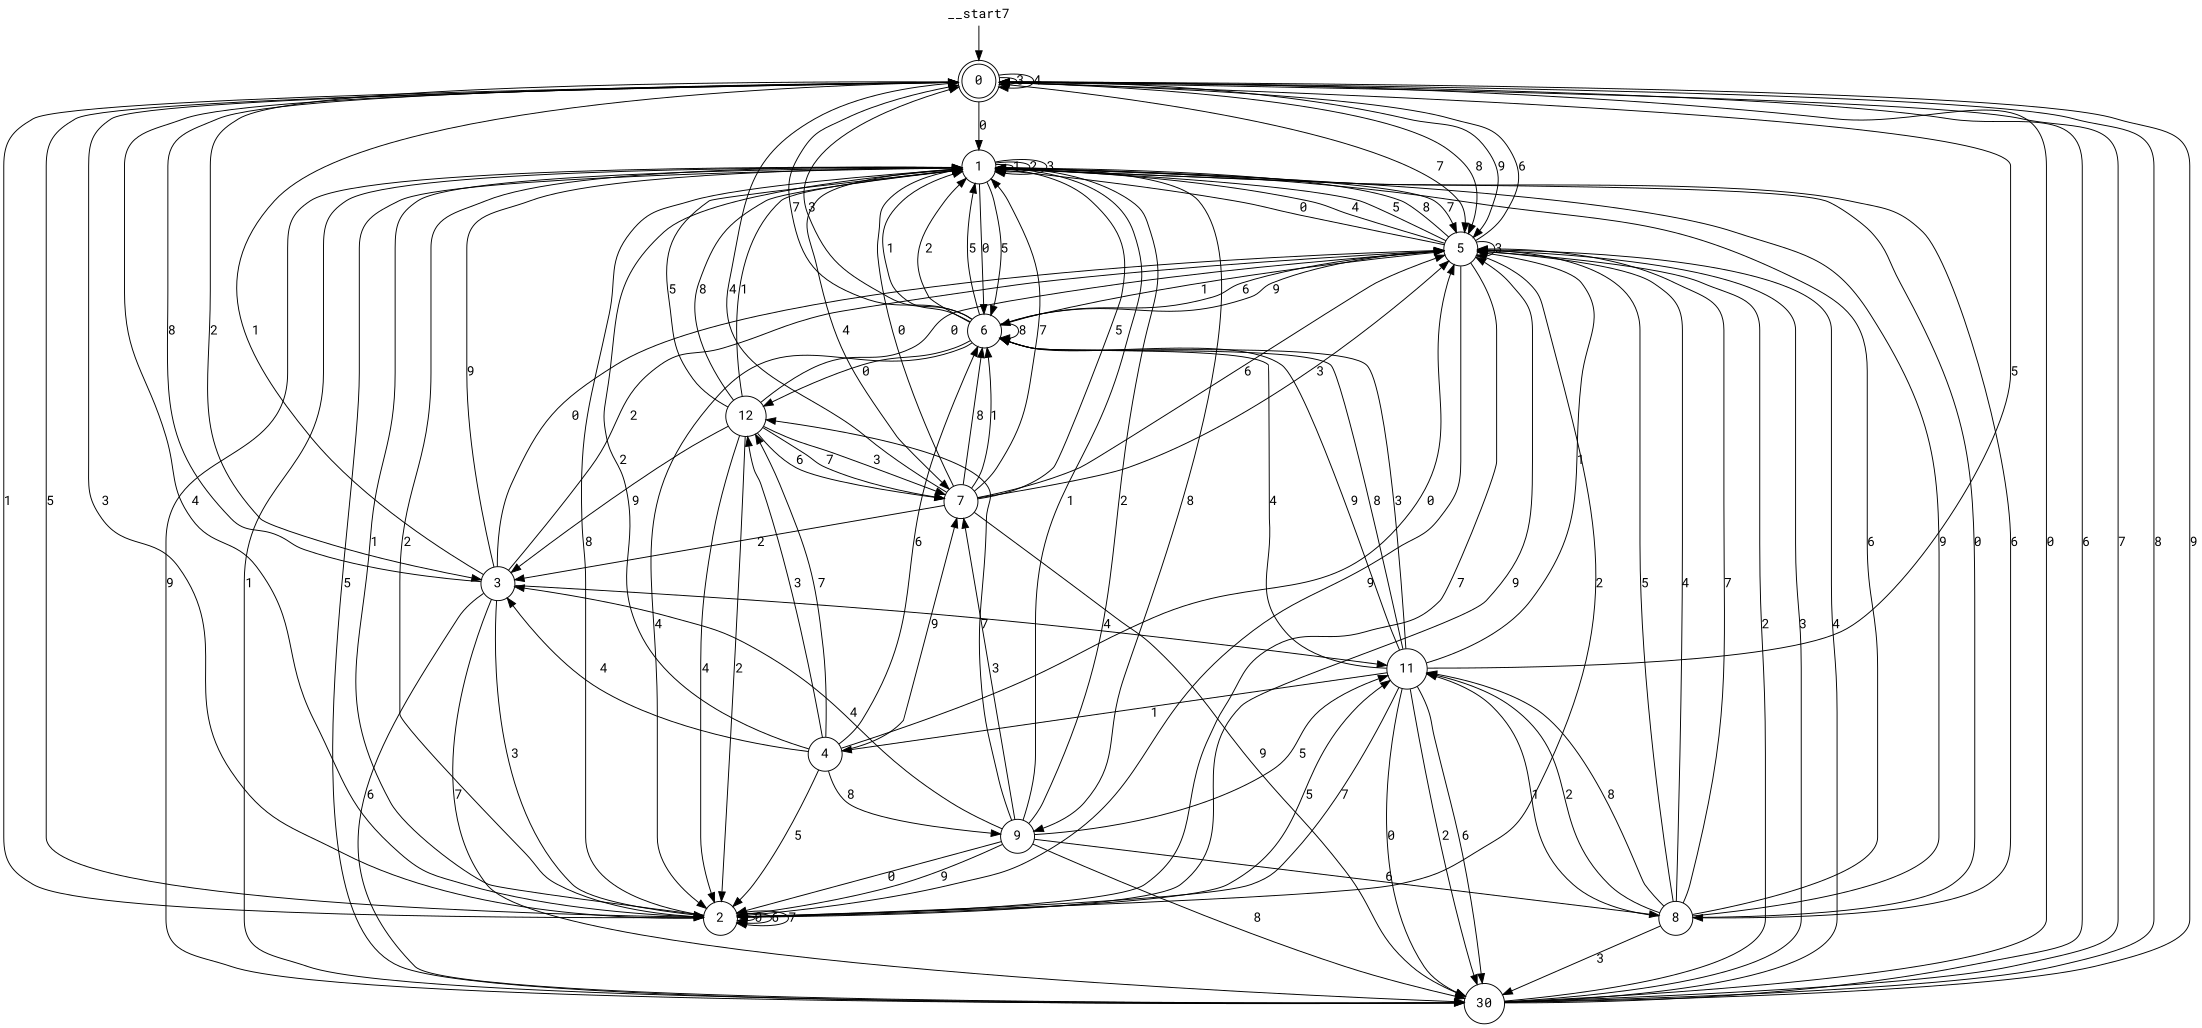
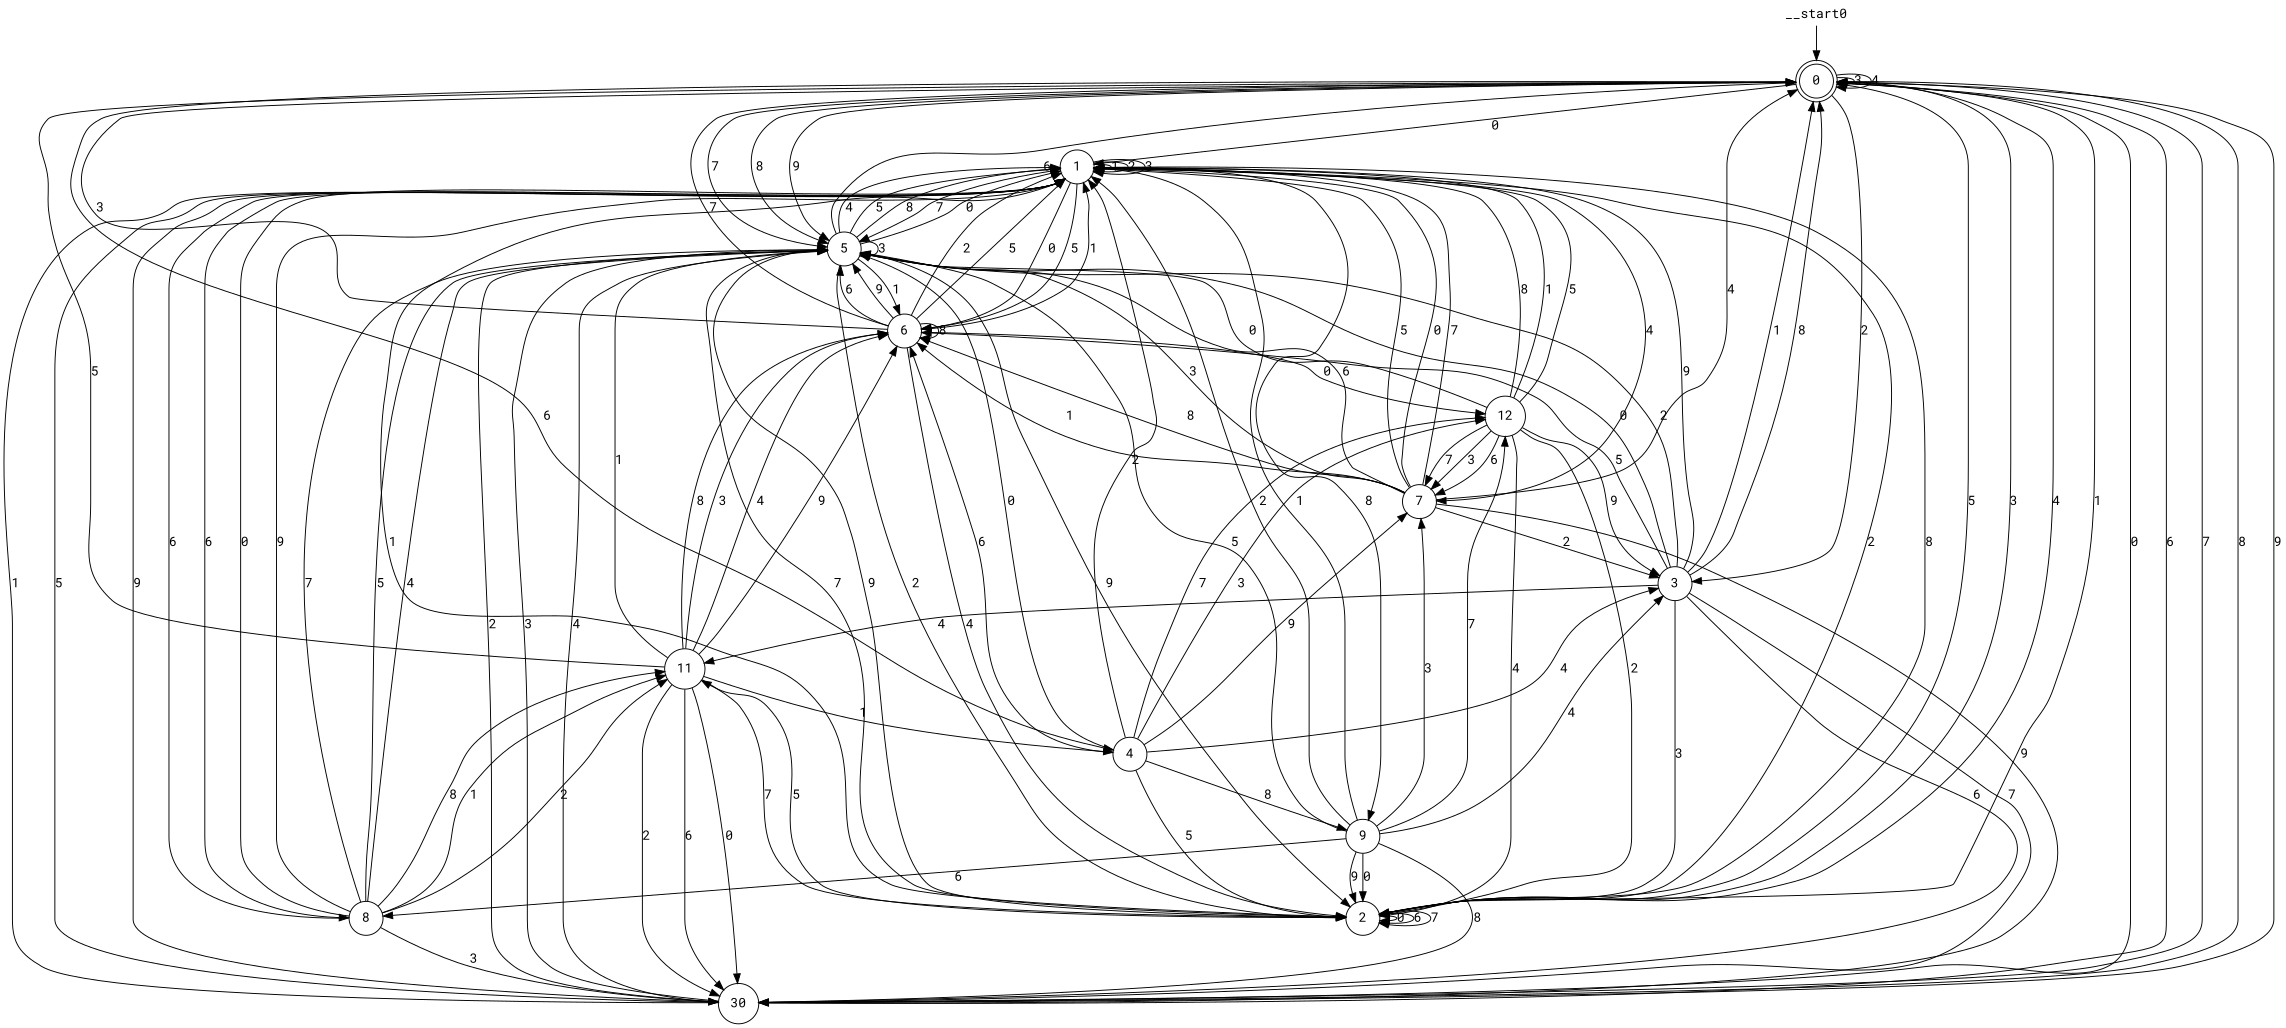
node "__start7": label "__start7" -> "__start0"
edge "0" -> "4": added, label "6"
edge "3" -> "6": added, label "5"
edge "9" -> "11": now "9" -> "5"
